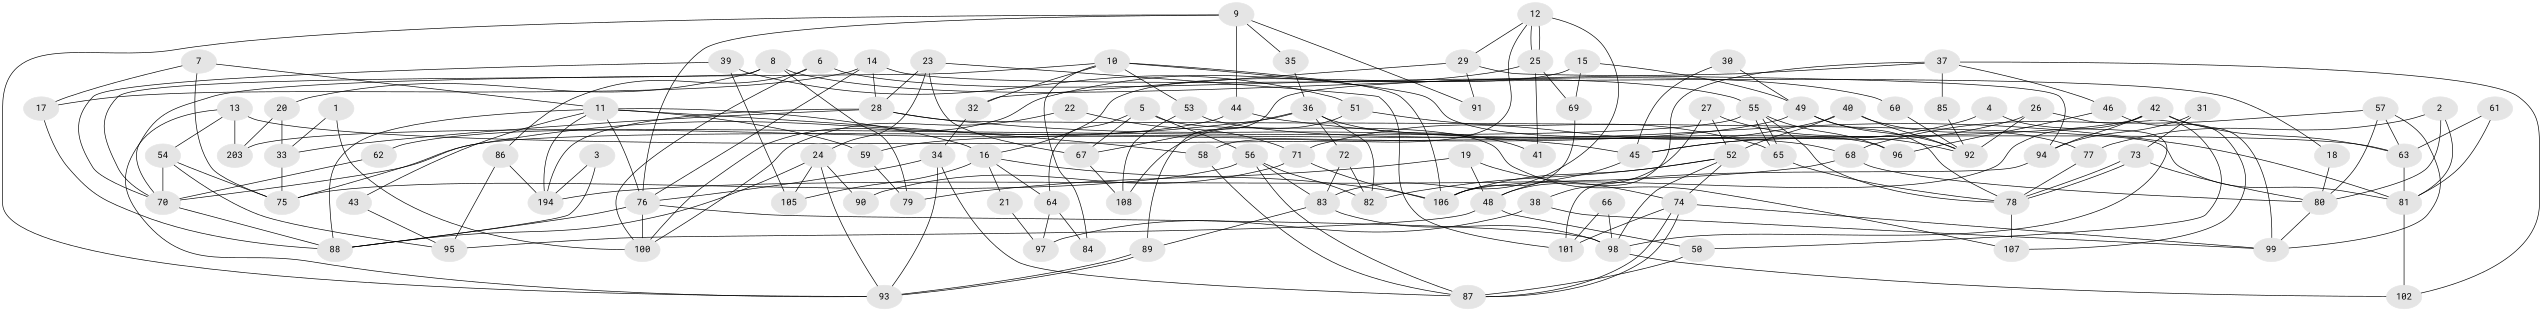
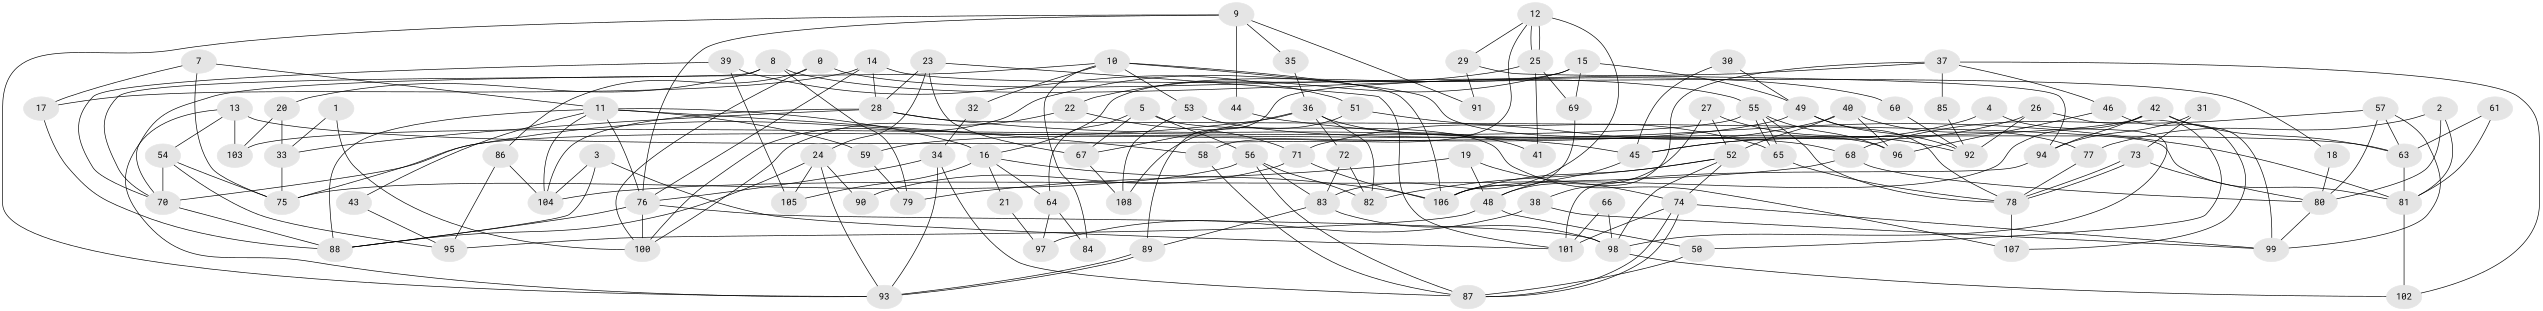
node "6": label "6" -> "0"
edge "29" -- "32": removed
edge "15" -- "22": added
edge "40" -- "92": now "40" -- "96"
node "203": label "203" -> "103"
node "62": removed
node "194": label "194" -> "104"
edge "3" -- "101": added
